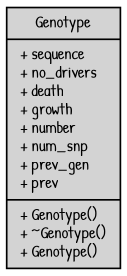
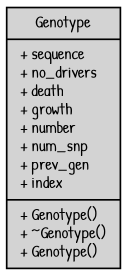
node "Genotype": text "+ prev" -> "+ index"
